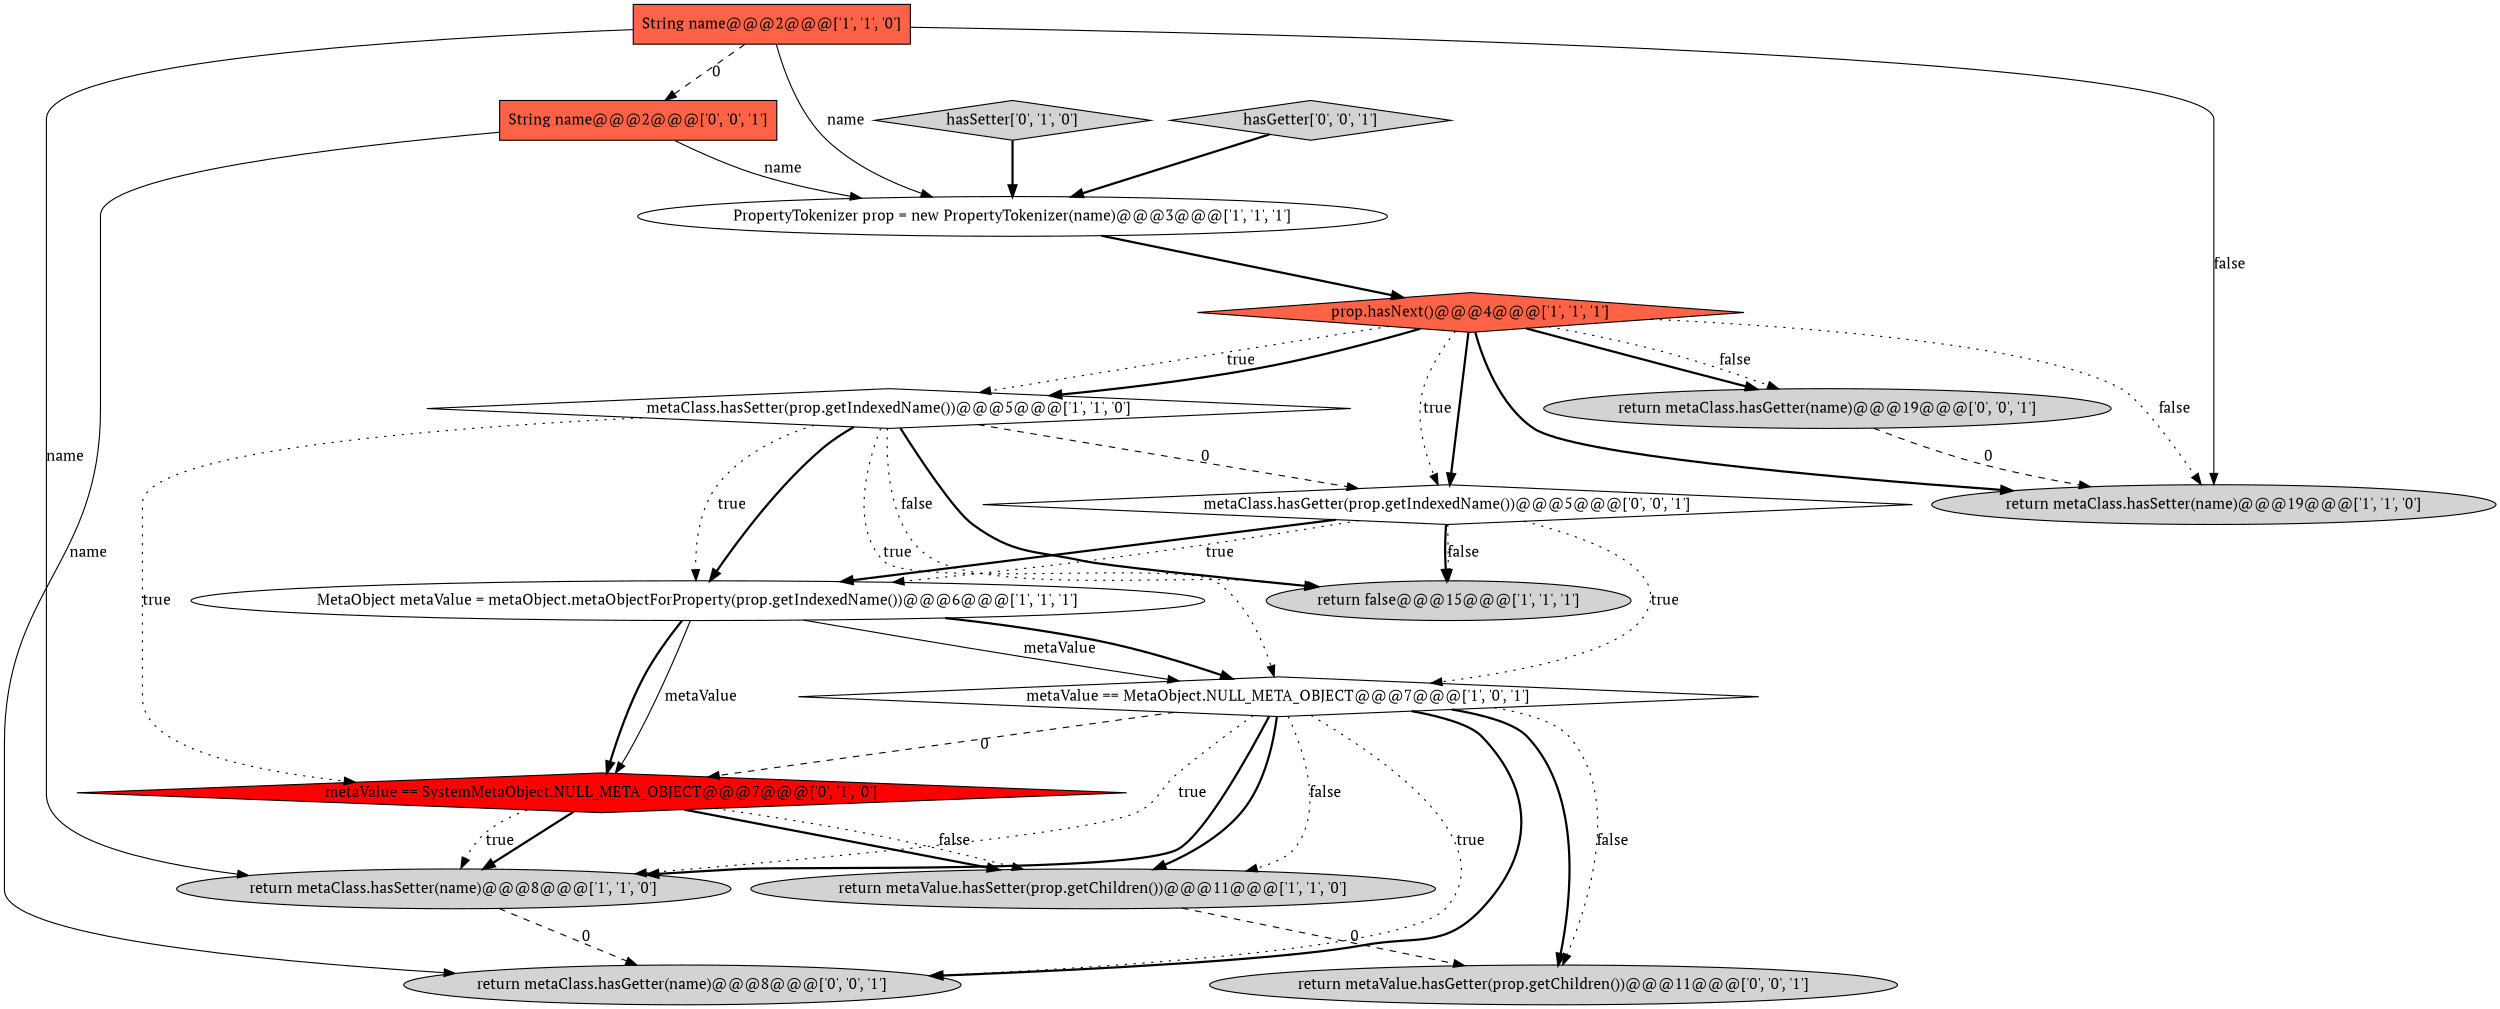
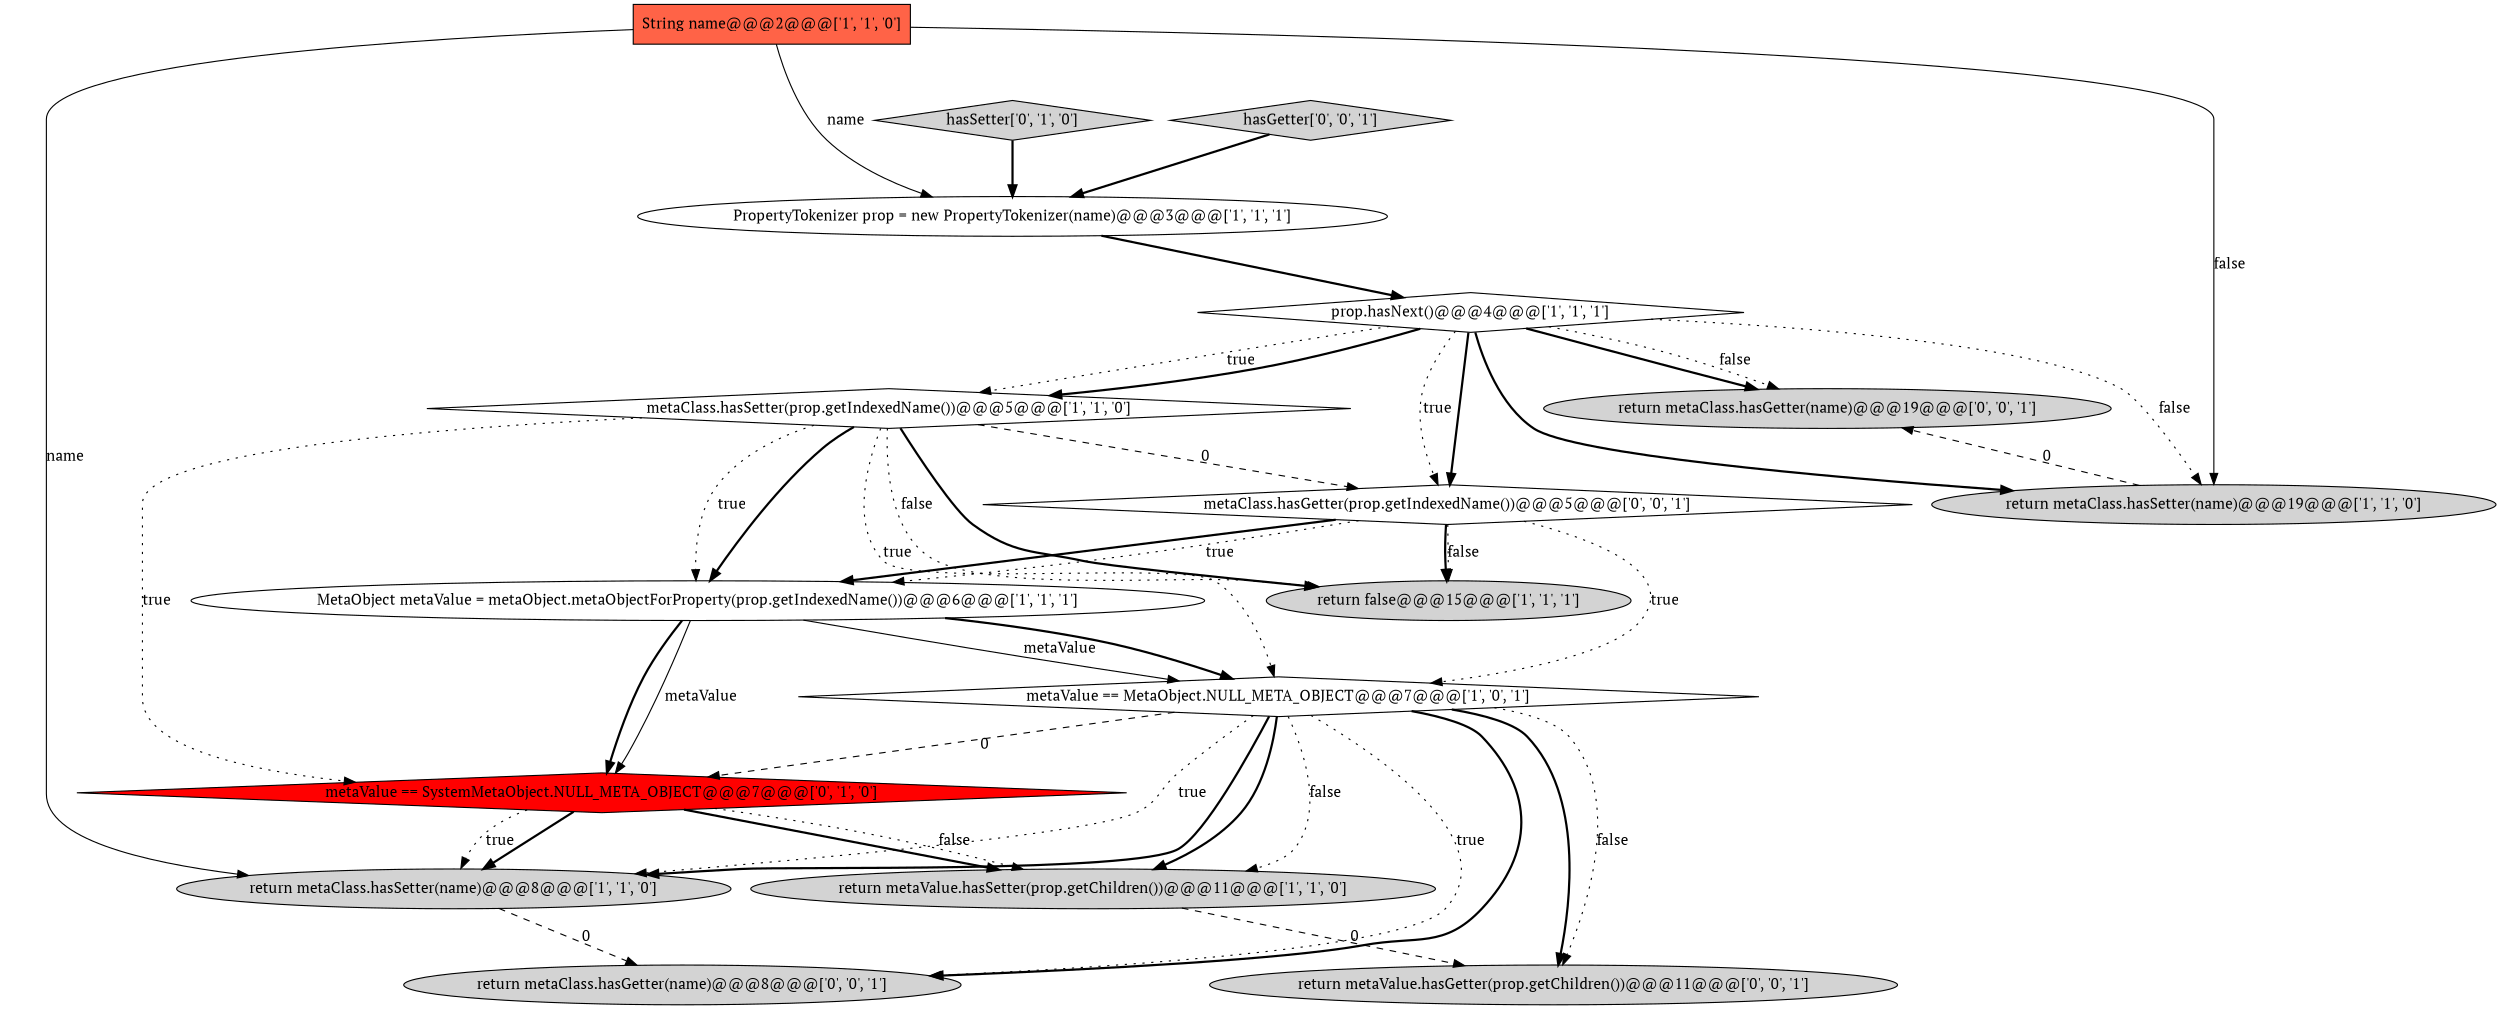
node "String name@@@2@@@['0', '0', '1']": removed
node "prop.hasNext()@@@4@@@['1', '1', '1']": fillcolor tomato -> white
edge "return metaClass.hasGetter(name)@@@19@@@['0', '0', '1']" -> "return metaClass.hasSetter(name)@@@19@@@['1', '1', '0']": reversed
